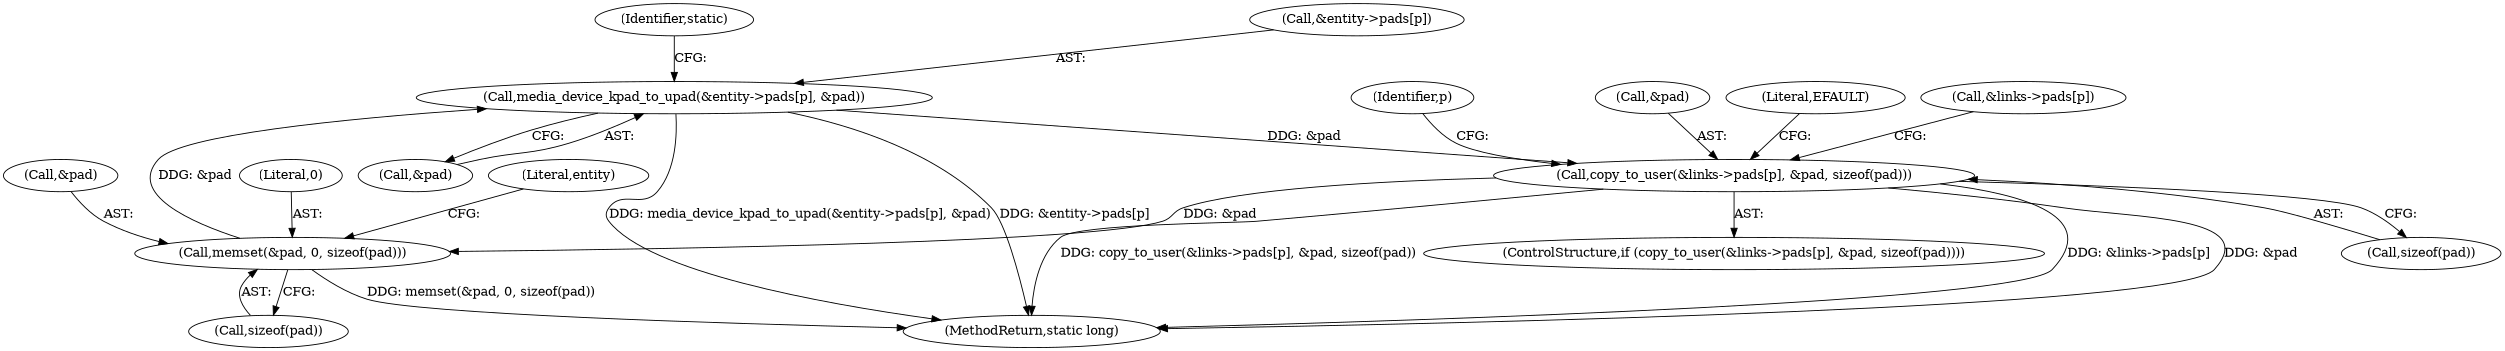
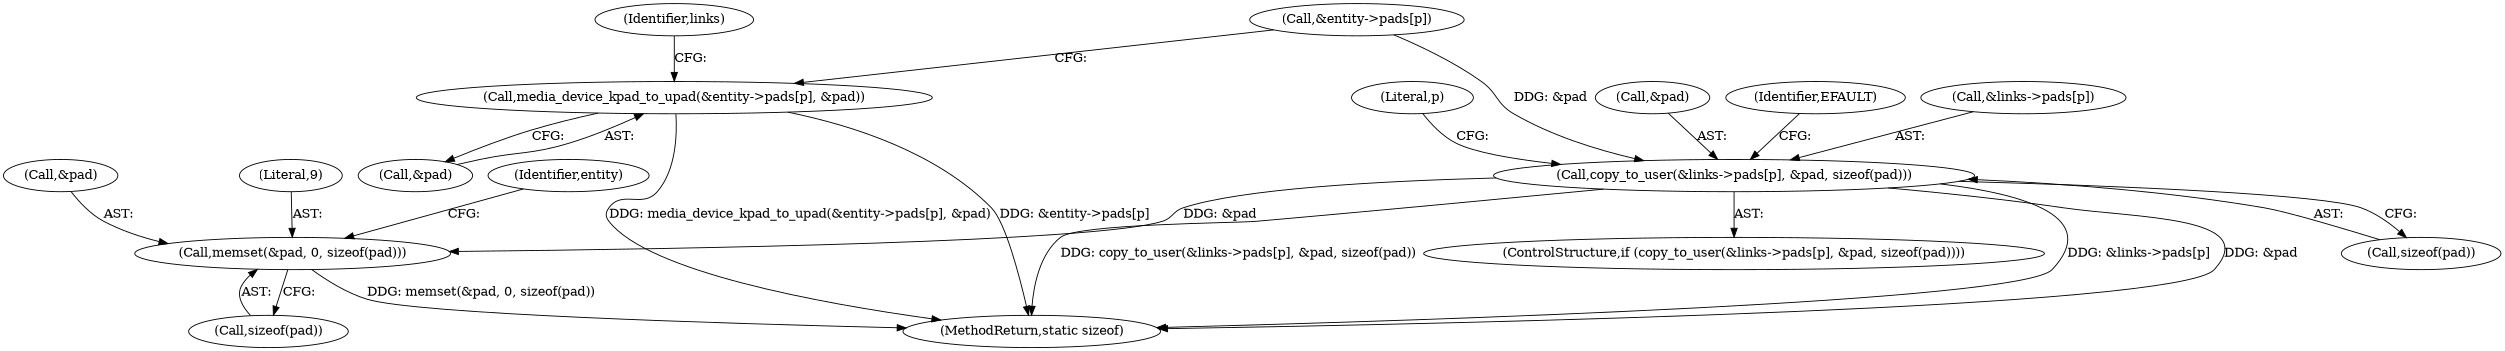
node "(Identifier,static)": label "(Identifier,static)" -> "(Identifier,links)"
edge "(Call,&entity->pads[p])" -> "(Call,media_device_kpad_to_upad(&entity->pads[p], &pad))": label "AST: " -> "CFG: "
node "(Identifier,p)": label "(Identifier,p)" -> "(Literal,p)"
node "(Literal,EFAULT)": label "(Literal,EFAULT)" -> "(Identifier,EFAULT)"
edge "(Call,memset(&pad, 0, sizeof(pad)))" -> "(Call,media_device_kpad_to_upad(&entity->pads[p], &pad))": removed, label "DDG: &pad"
edge "(Call,media_device_kpad_to_upad(&entity->pads[p], &pad))" -> "(Call,copy_to_user(&links->pads[p], &pad, sizeof(pad)))": now "(Call,&entity->pads[p])" -> "(Call,copy_to_user(&links->pads[p], &pad, sizeof(pad)))"
edge "(Call,&links->pads[p])" -> "(Call,copy_to_user(&links->pads[p], &pad, sizeof(pad)))": label "CFG: " -> "AST: "
node "(Literal,0)": label "(Literal,0)" -> "(Literal,9)"
node "(Literal,entity)": label "(Literal,entity)" -> "(Identifier,entity)"
node "(MethodReturn,static long)": label "(MethodReturn,static long)" -> "(MethodReturn,static sizeof)"
